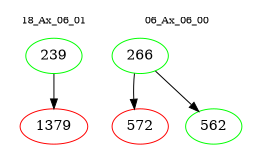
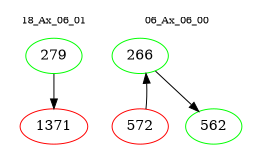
node "239": label "239" -> "279"
edge "266" -> "572": reversed
node "1379": label "1379" -> "1371"
